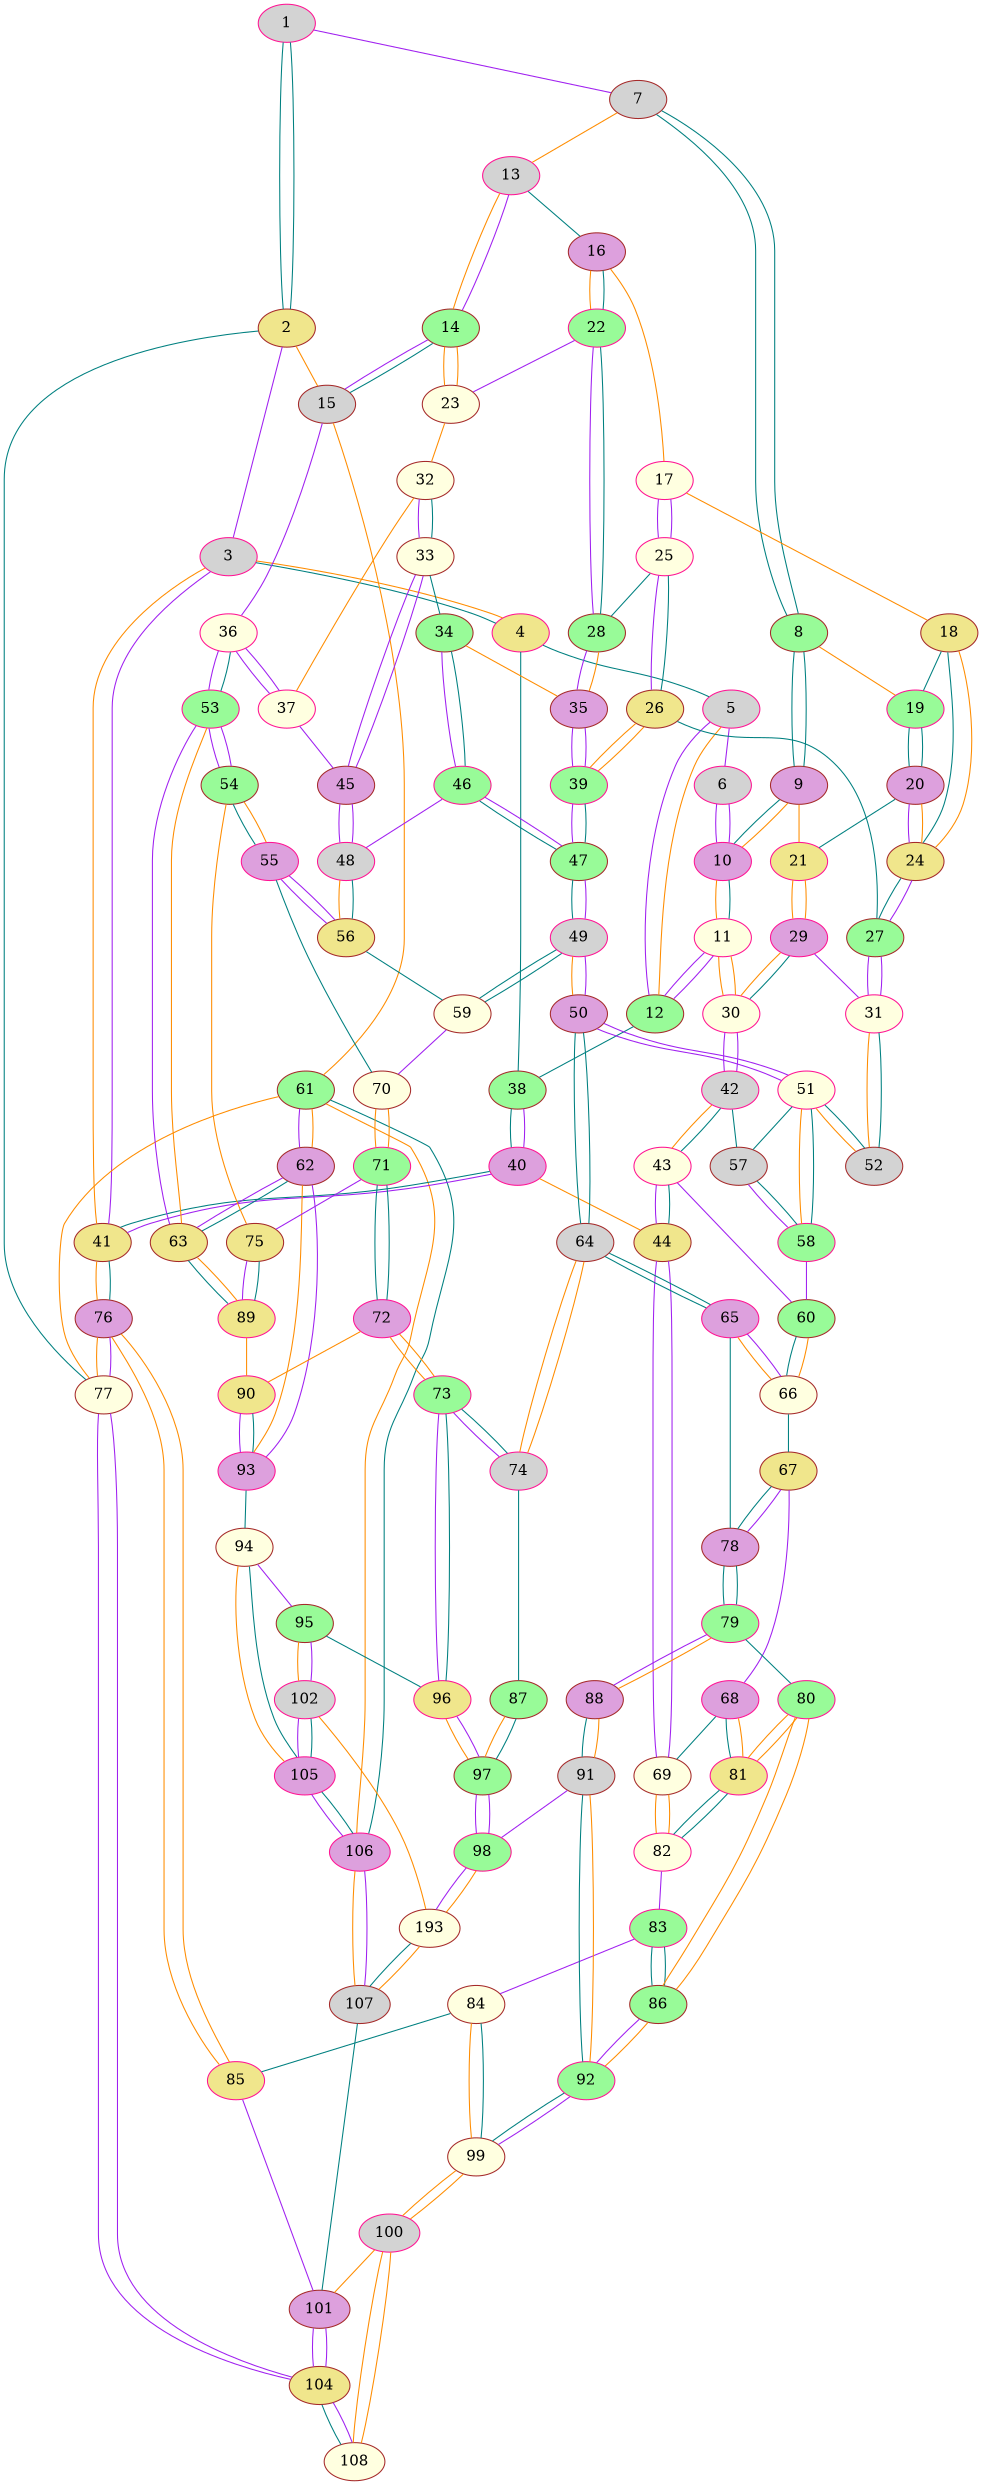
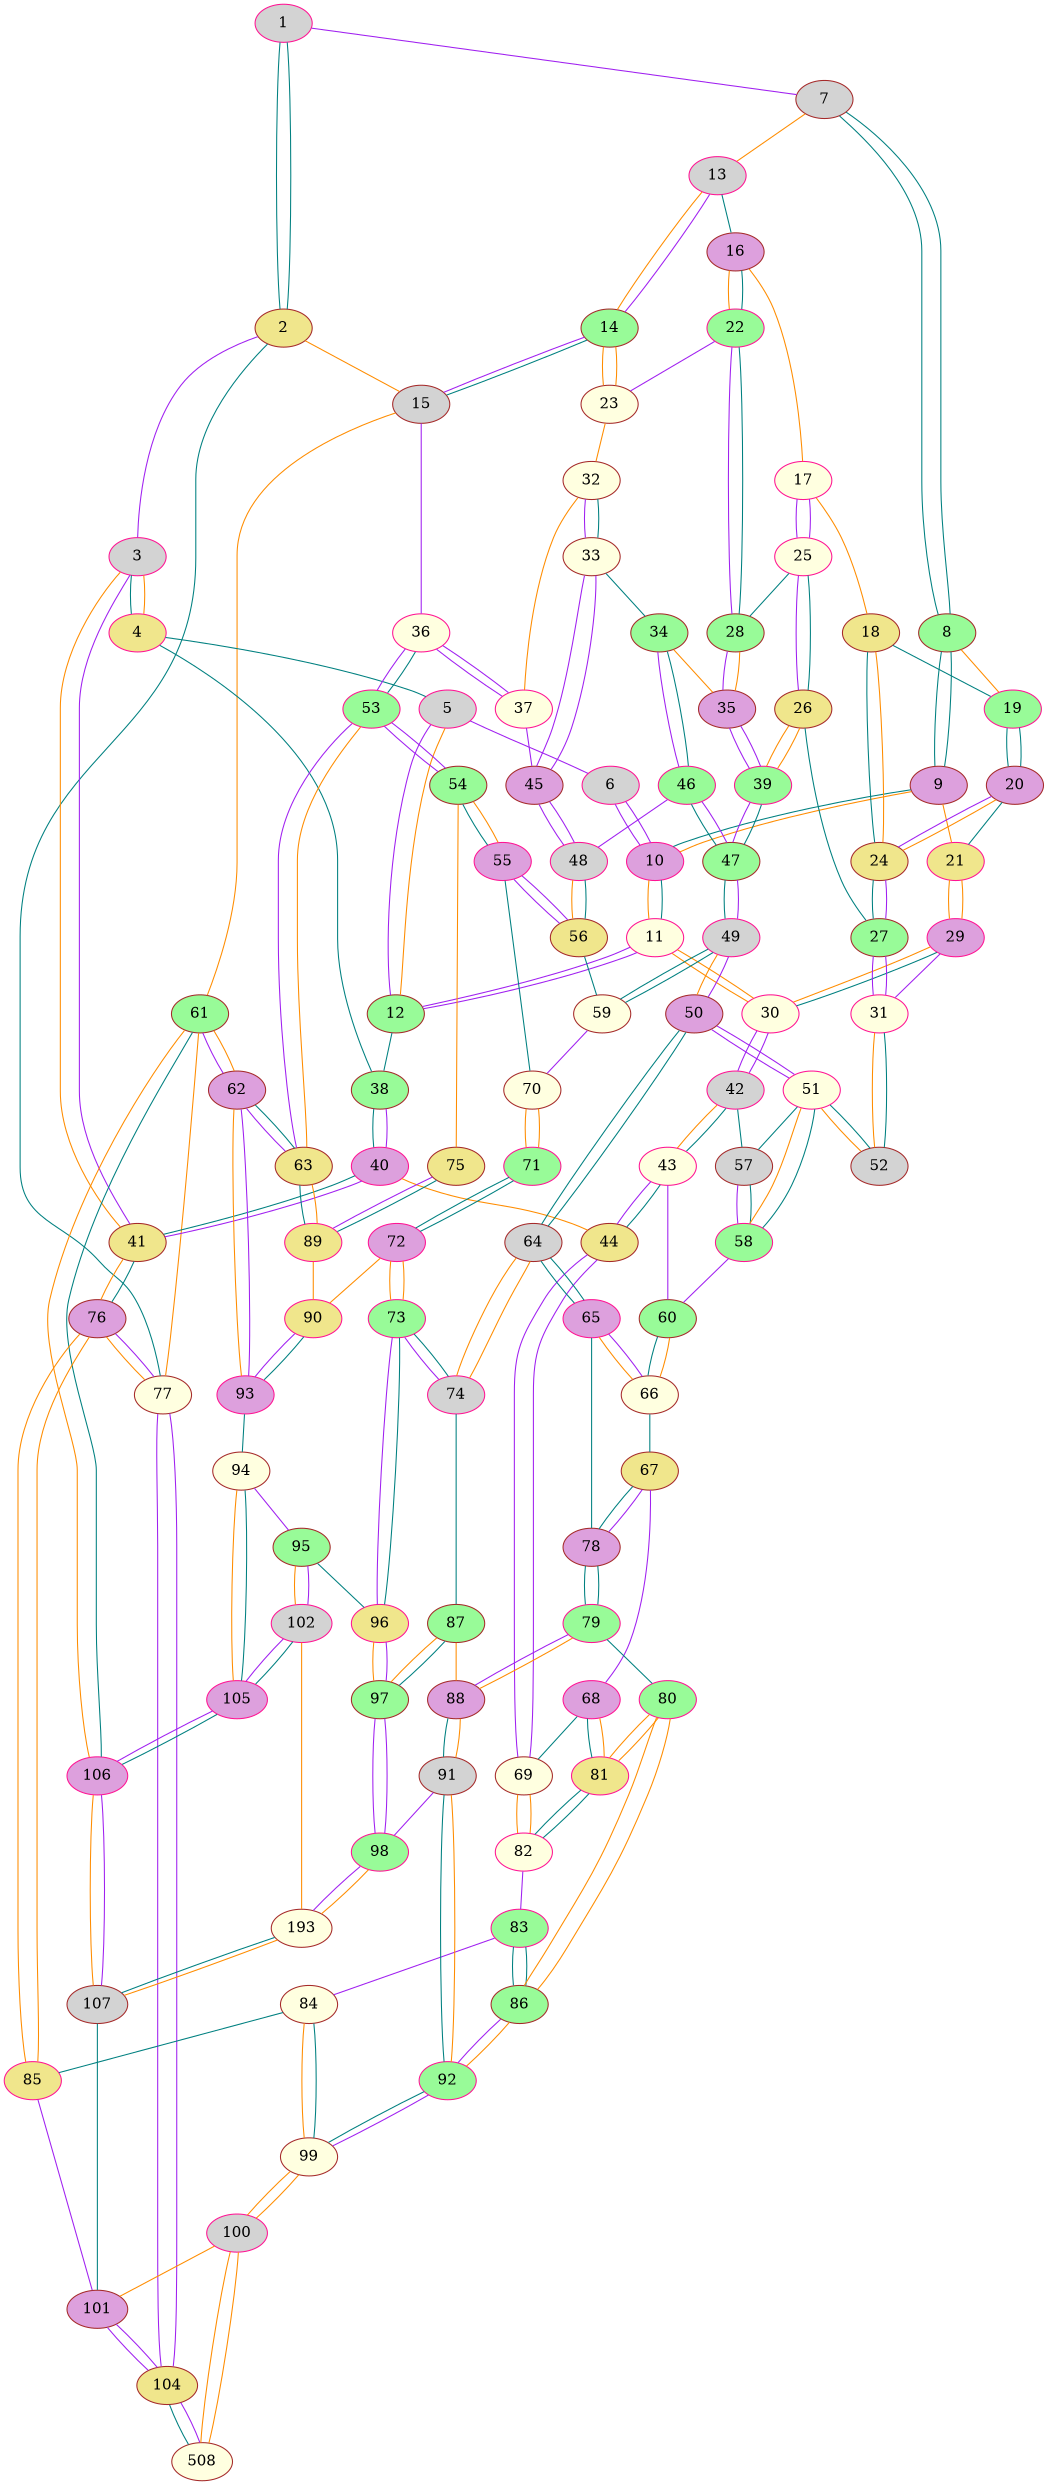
edge "71" -- "75": removed
edge "87" -- "88": added
node "108": label "108" -> "508"
